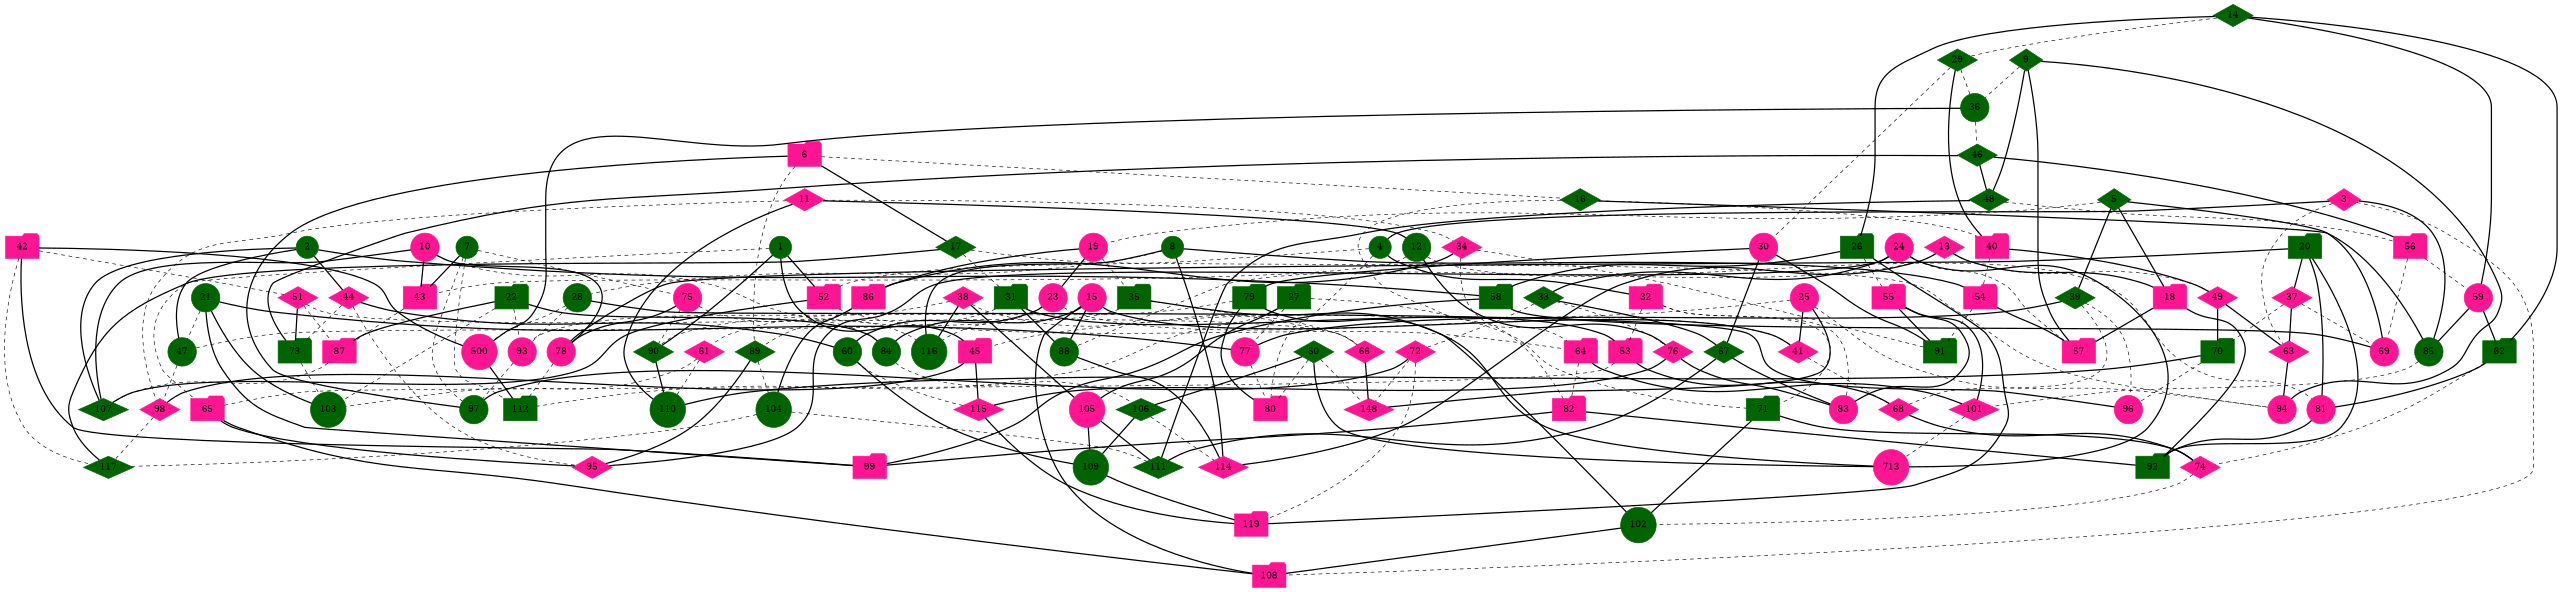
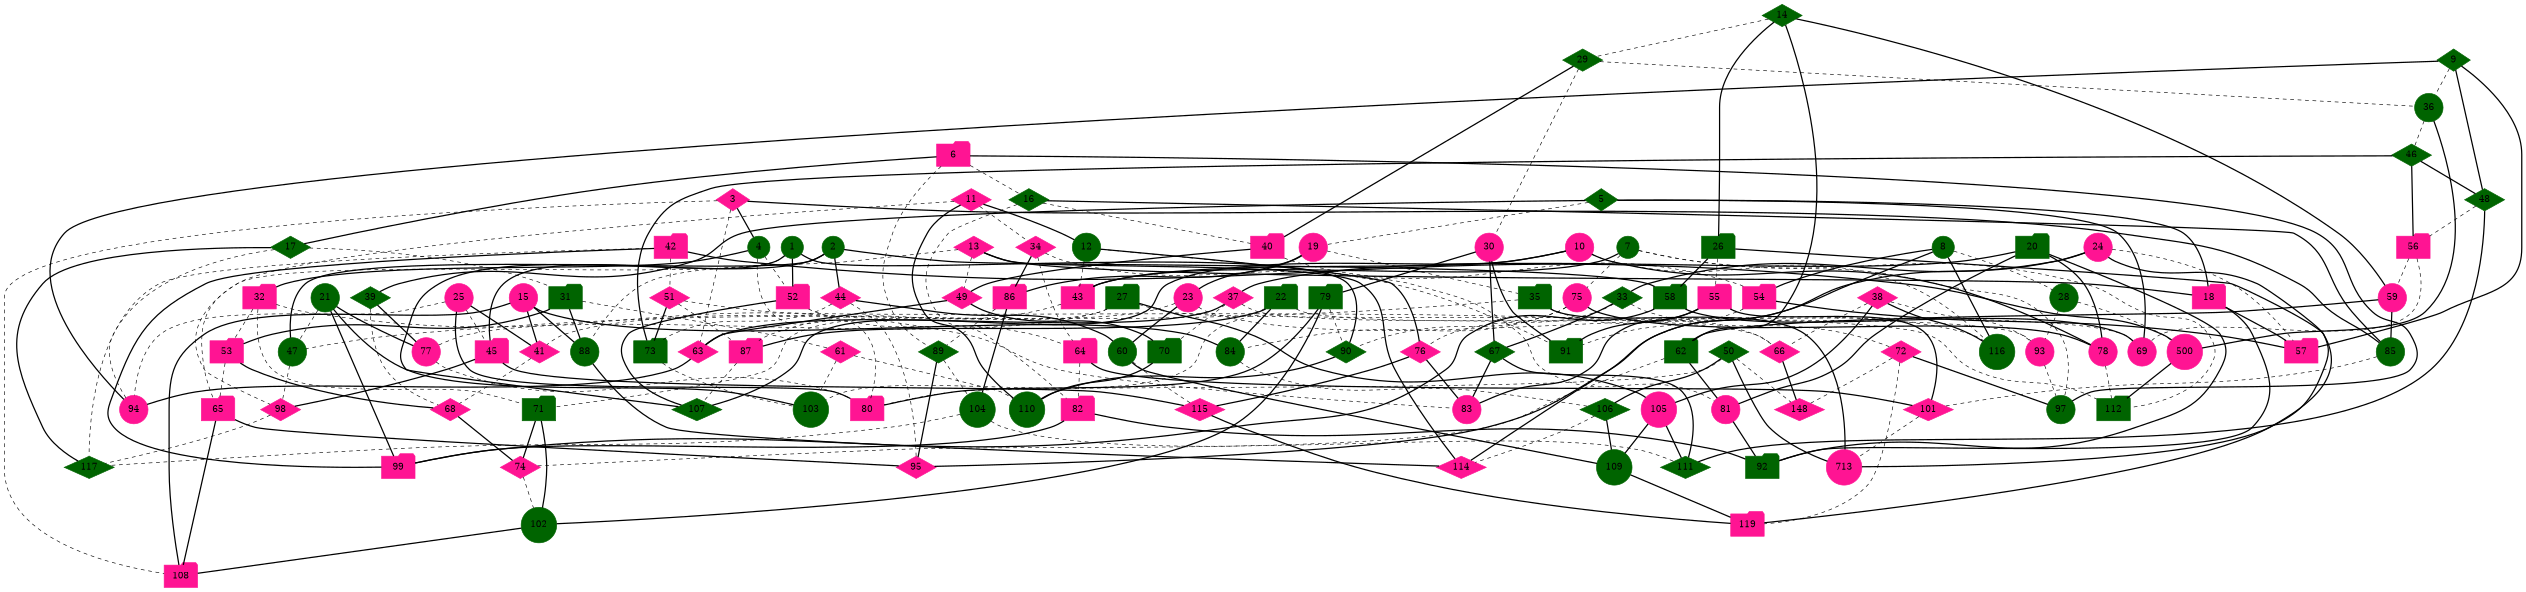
edge "25" -- "148": now "25" -- "80"
node "96": removed
